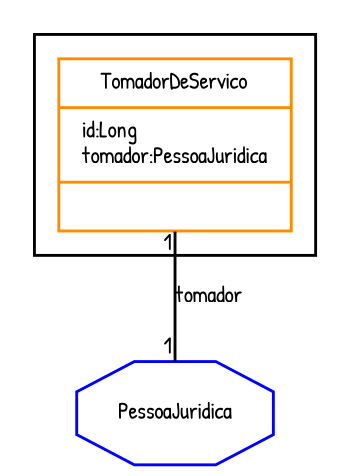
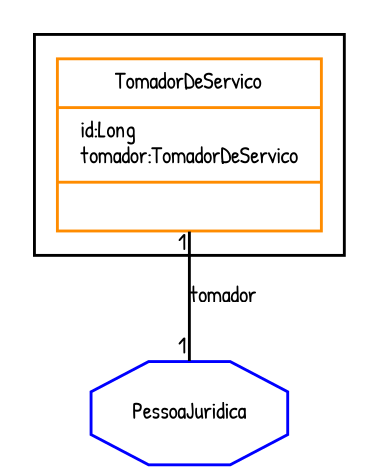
node "TomadorDeServico": text "tomador:PessoaJuridica" -> "tomador:TomadorDeServico"
